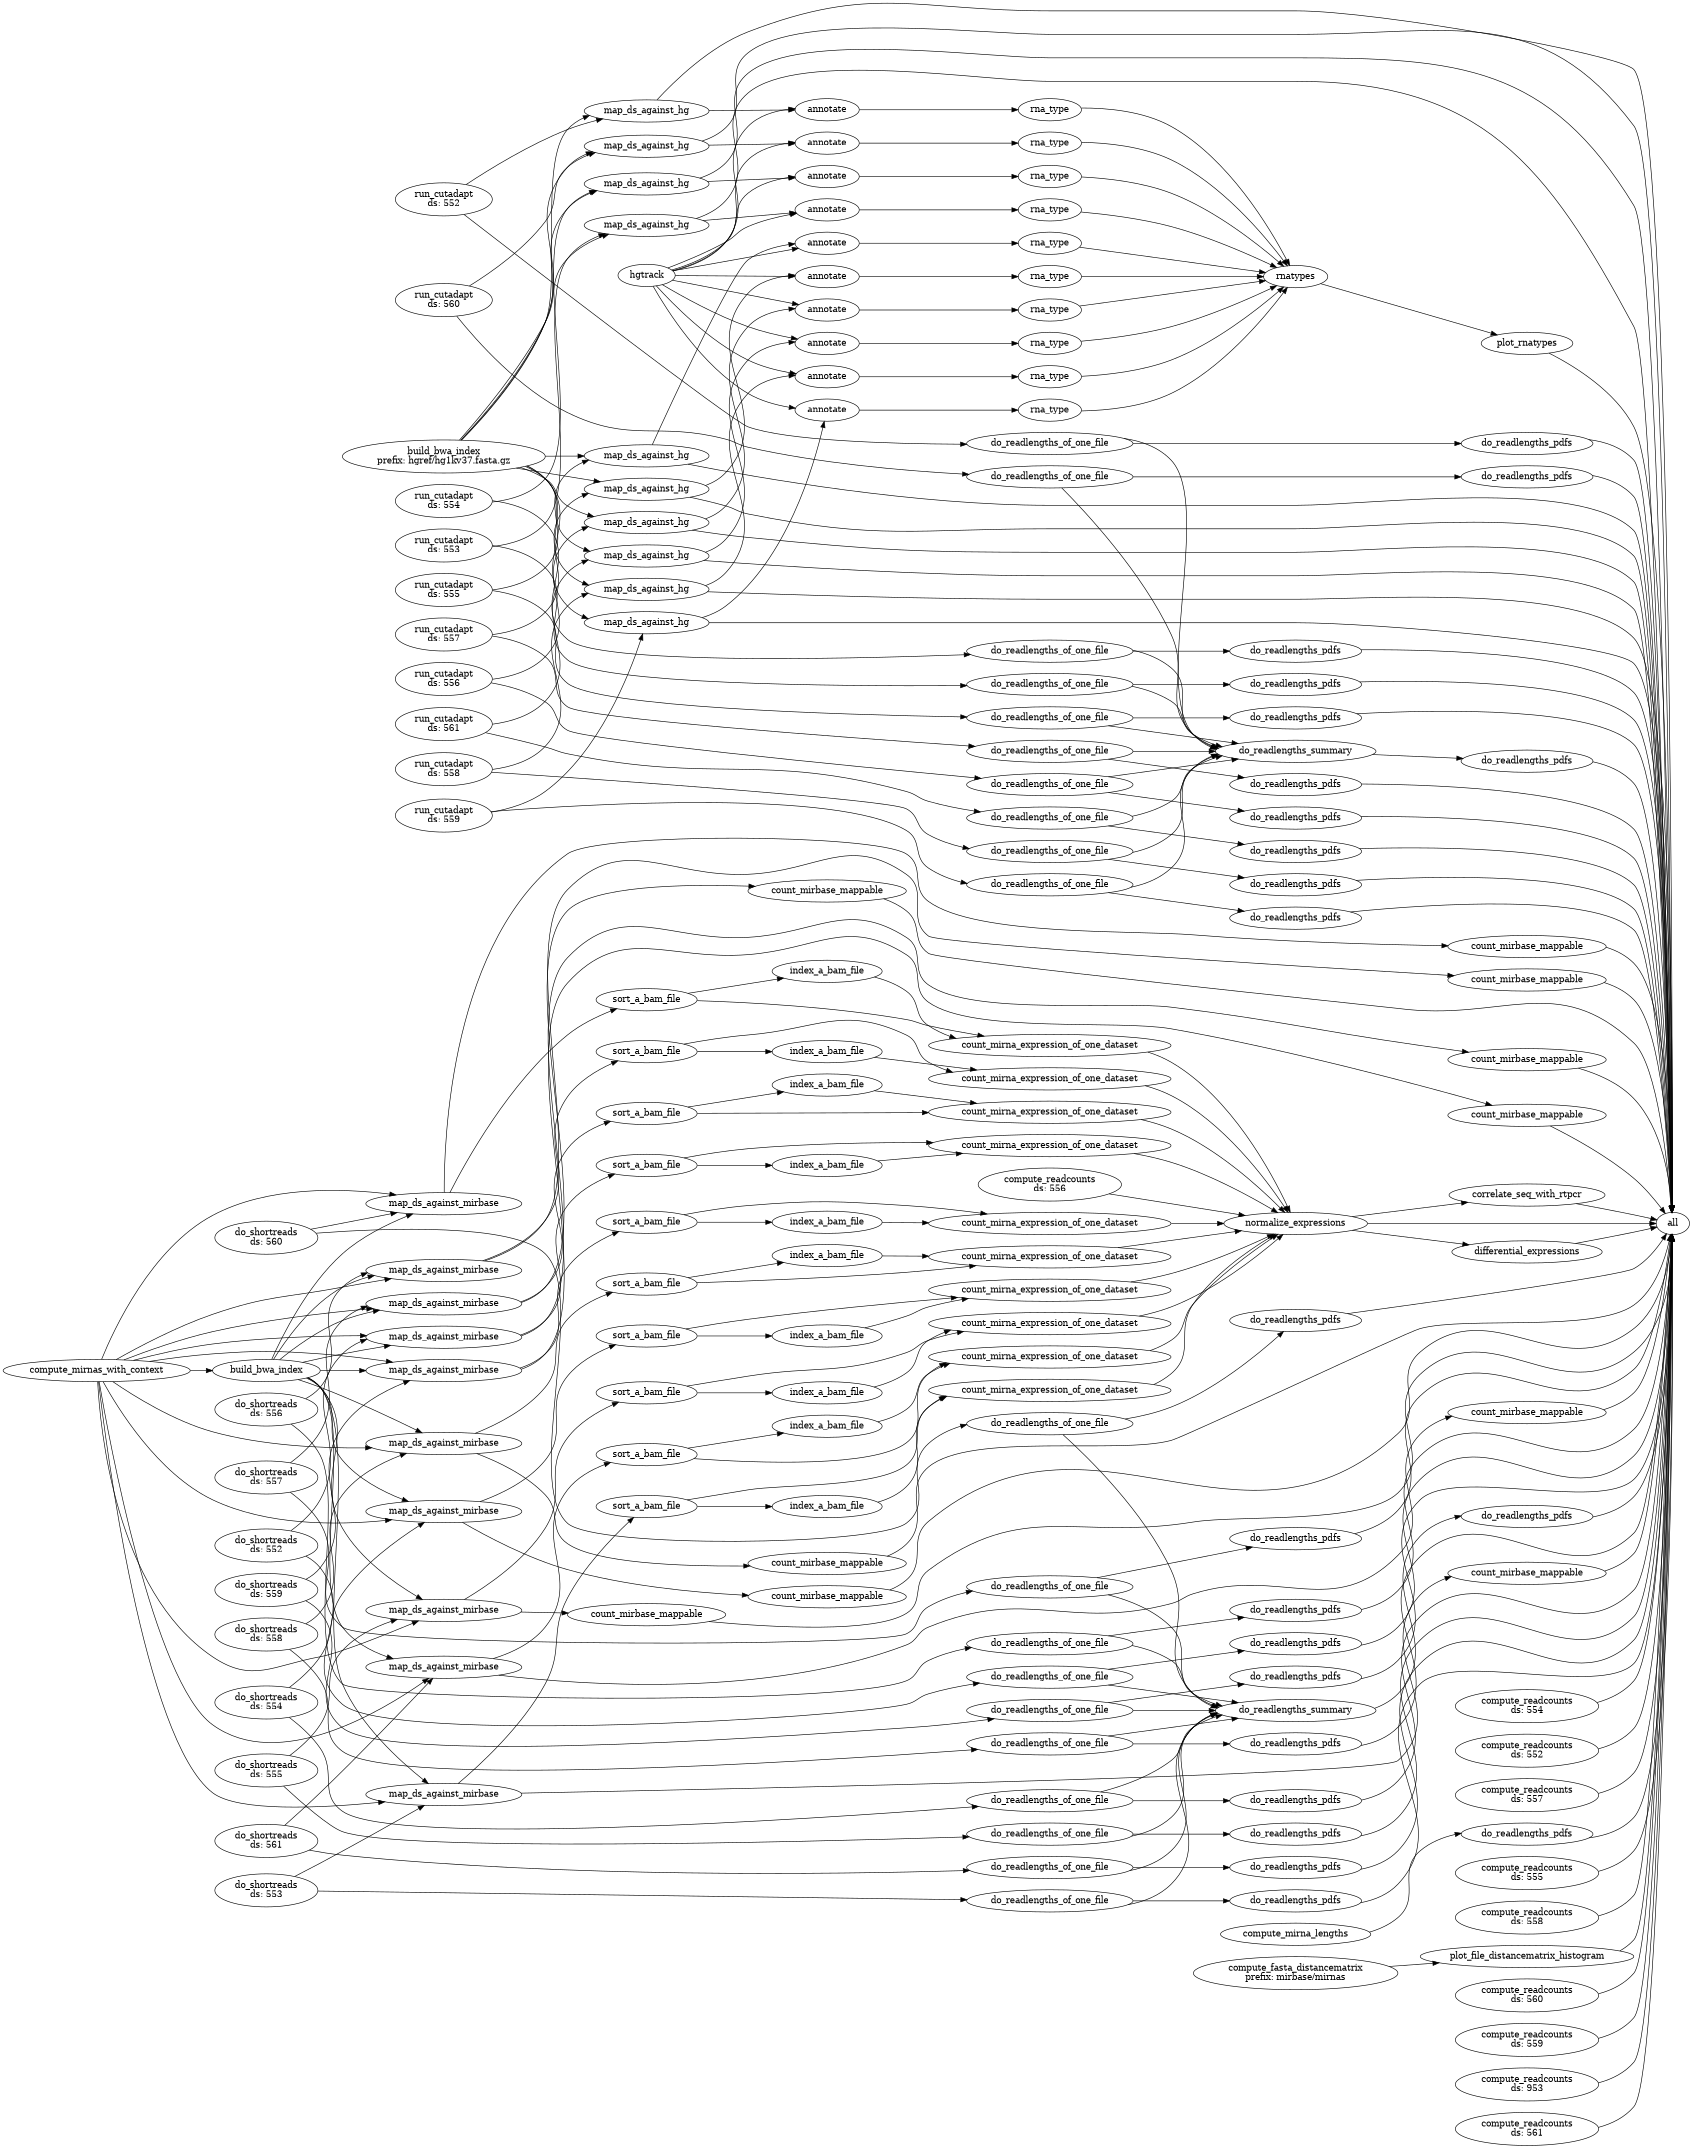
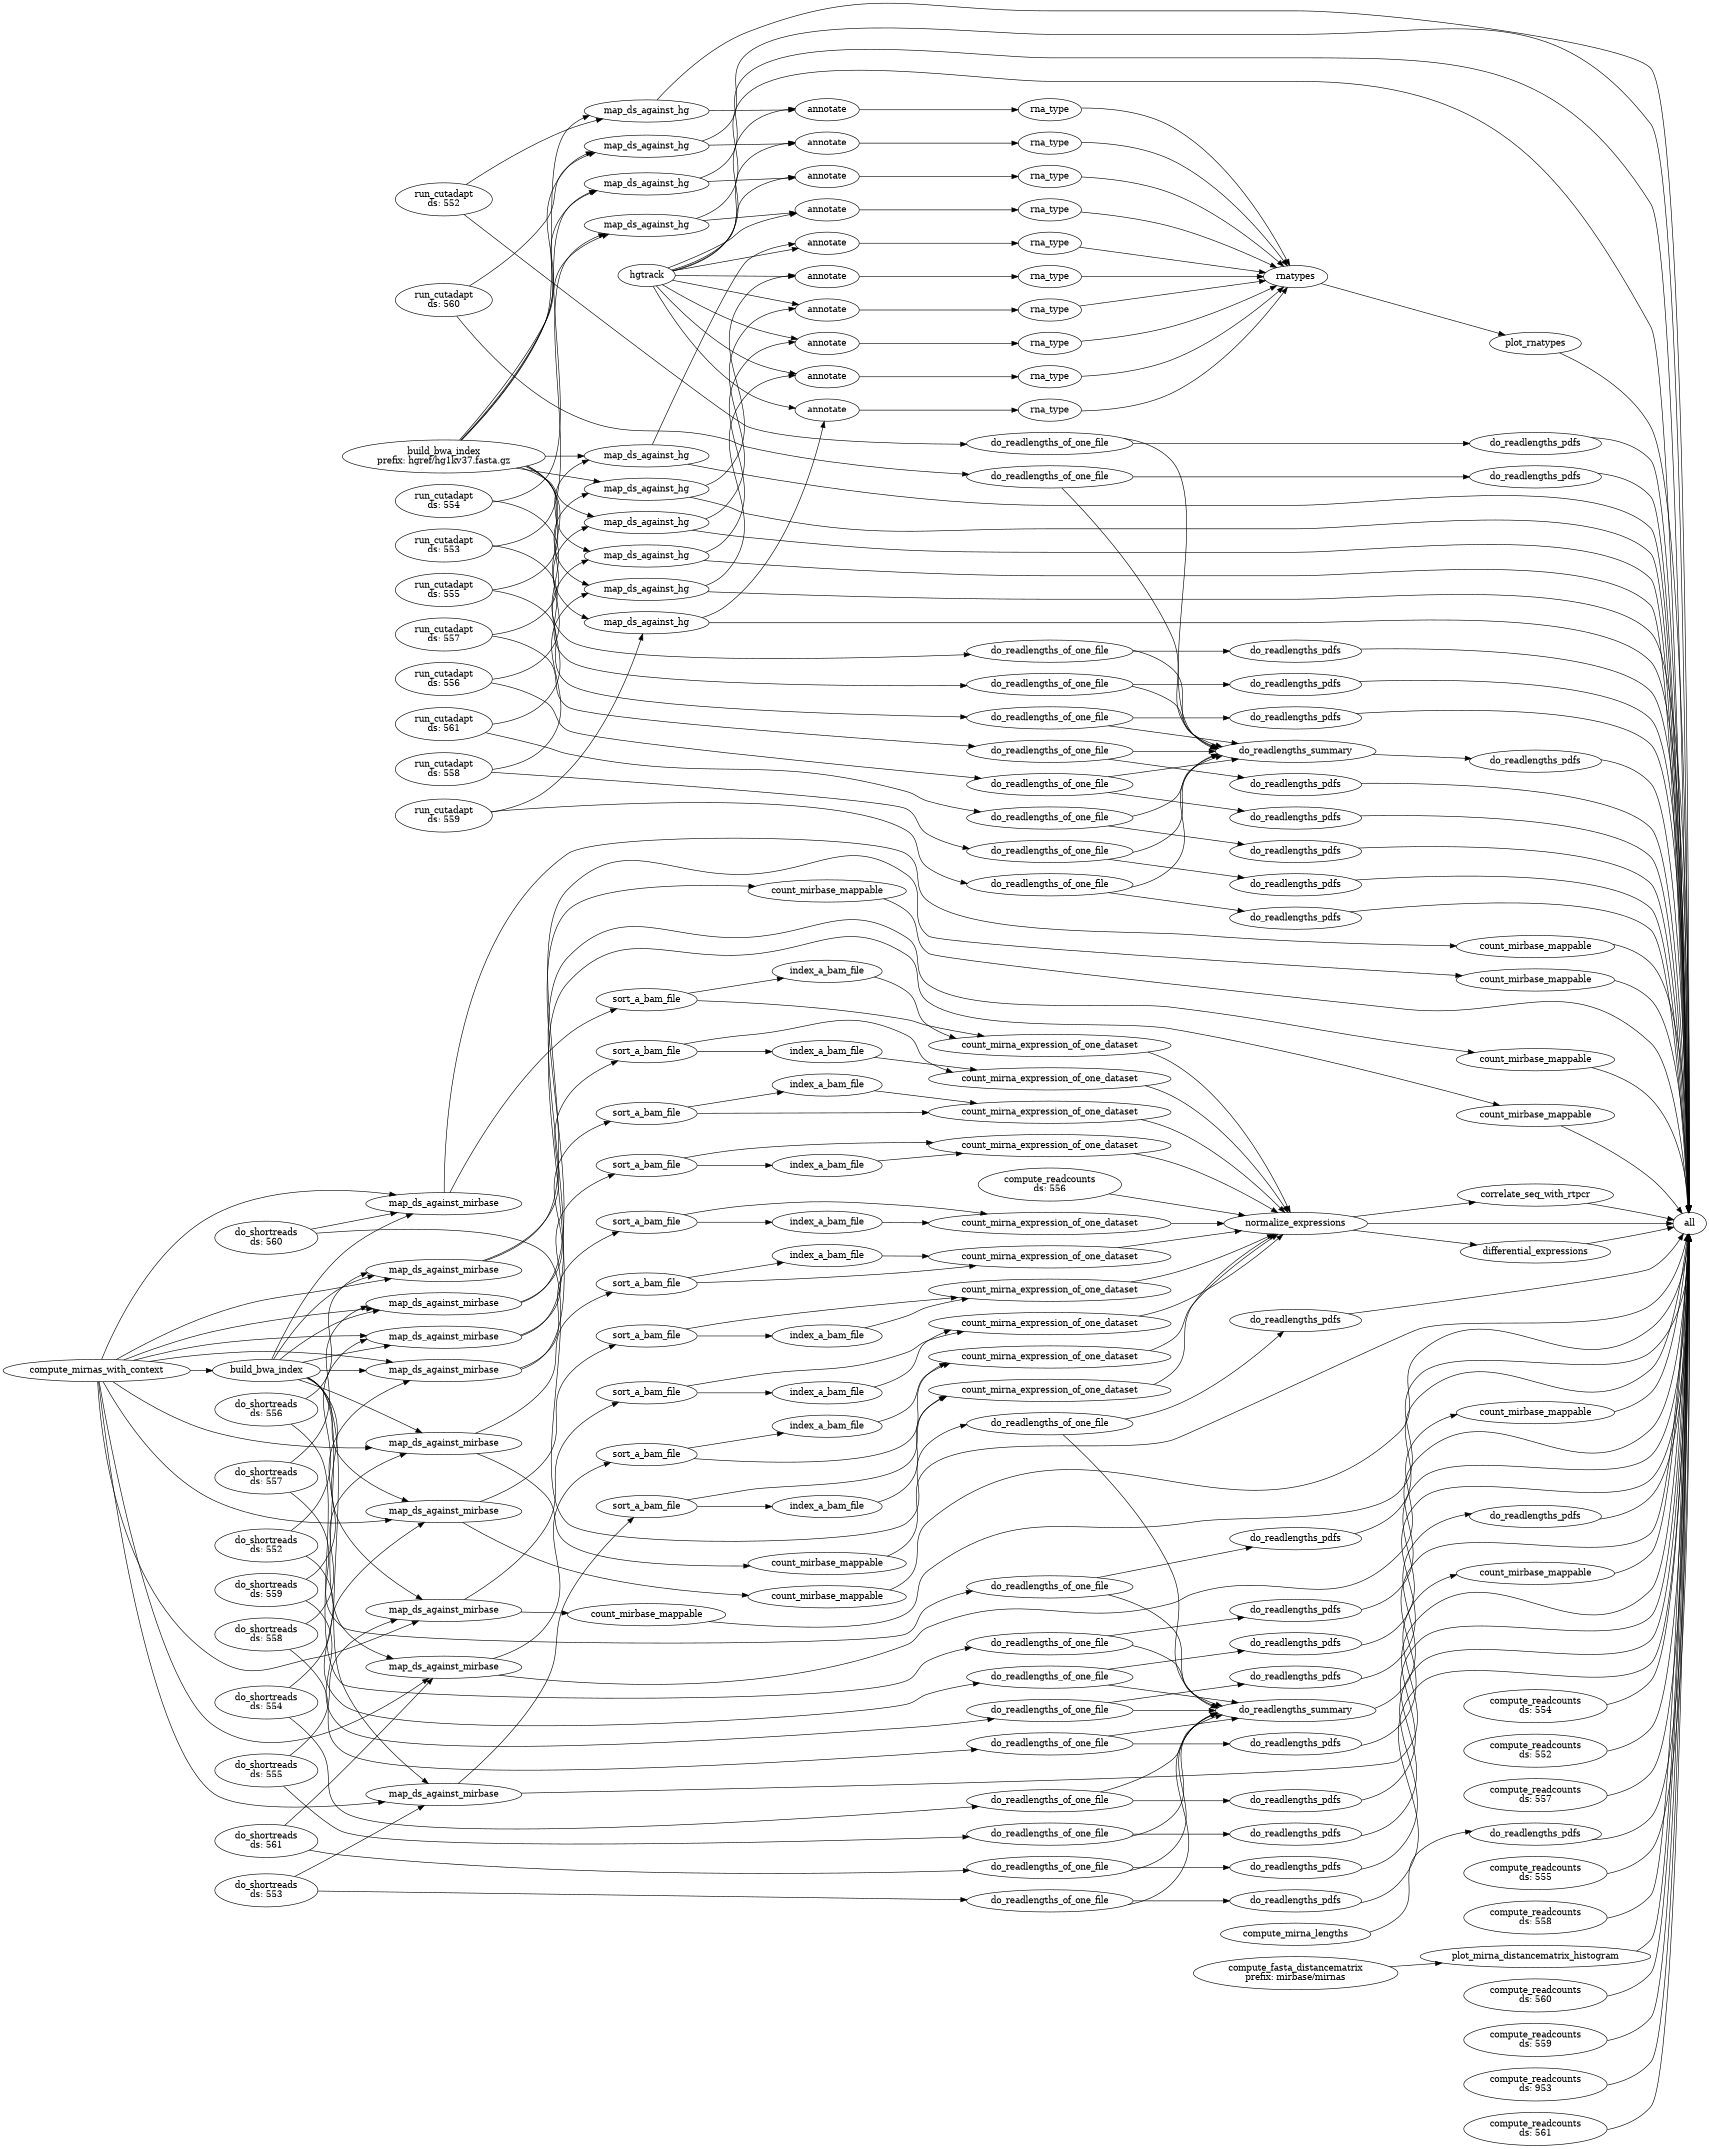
node "plot_file_distancematrix_histogram": label "plot_file_distancematrix_histogram" -> "plot_mirna_distancematrix_histogram"
